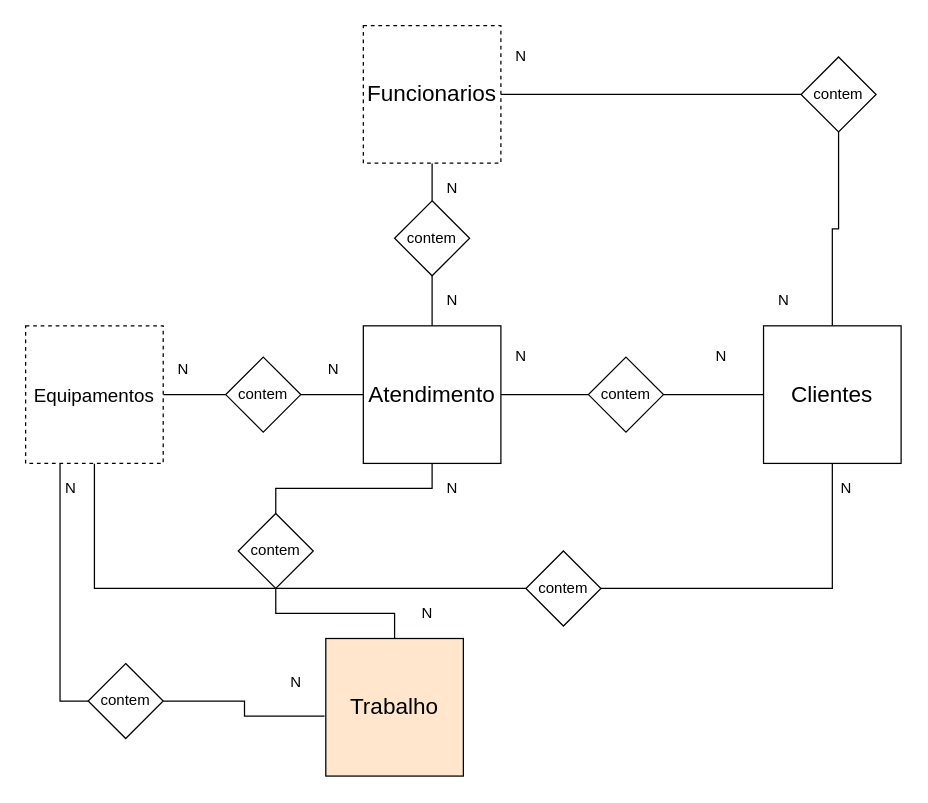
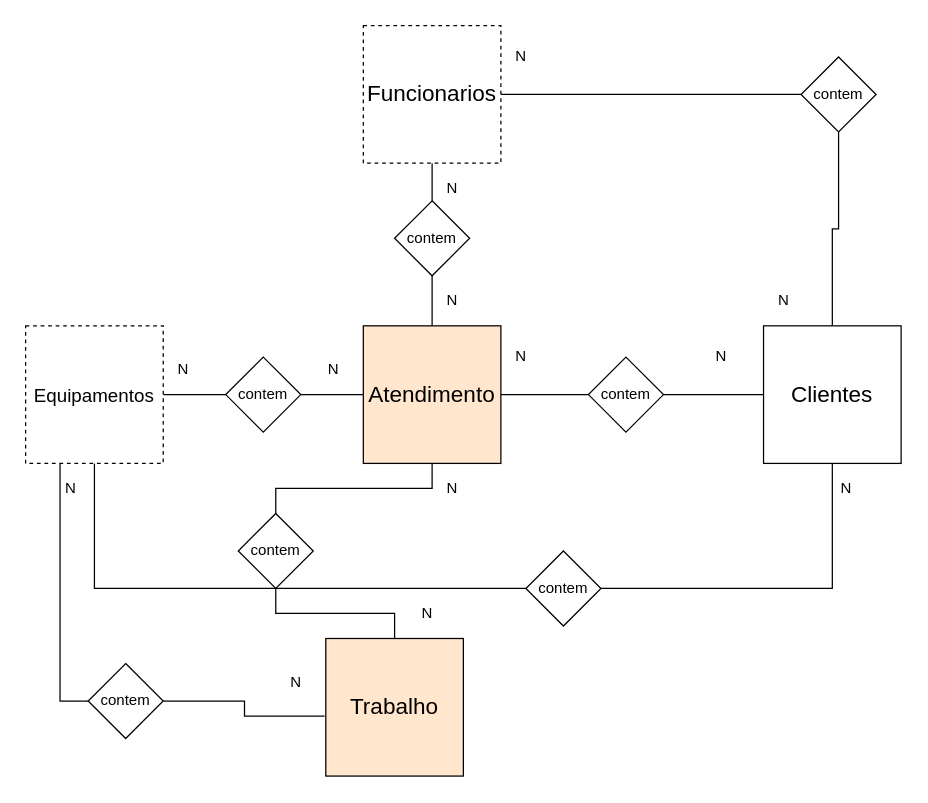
node "Atendimento": fillcolor #ffffff -> #ffe6cc
